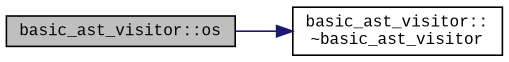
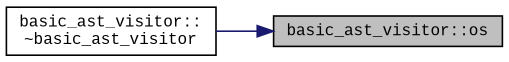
edge "basic_ast_visitor::os" -> "basic_ast_visitor:: ~basic_ast_visitor": reversed
